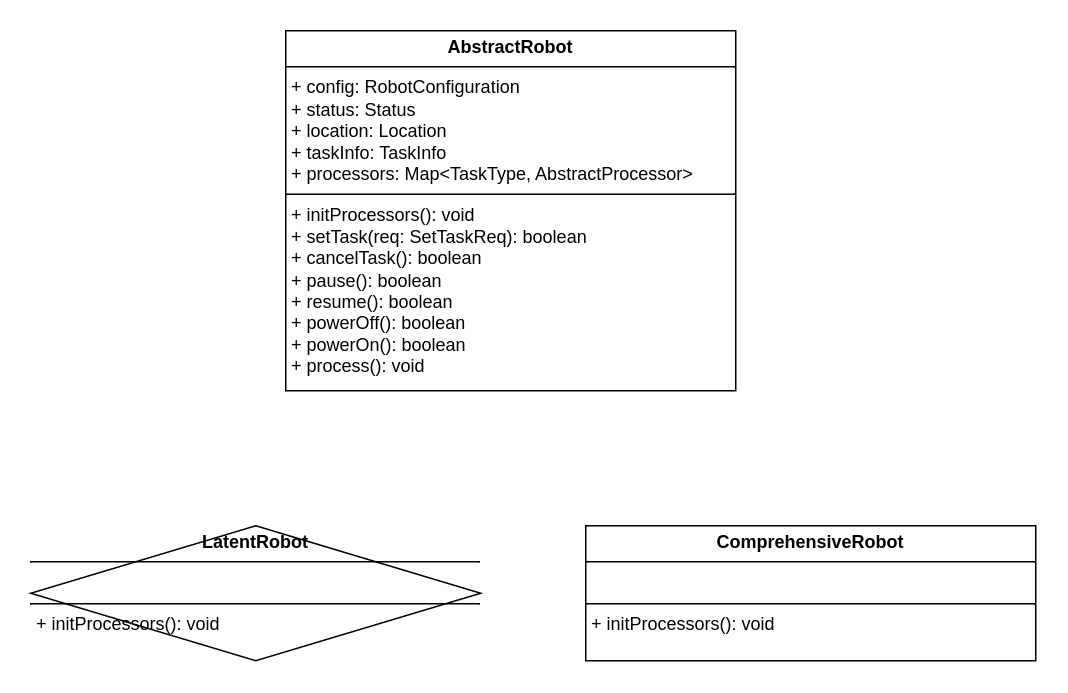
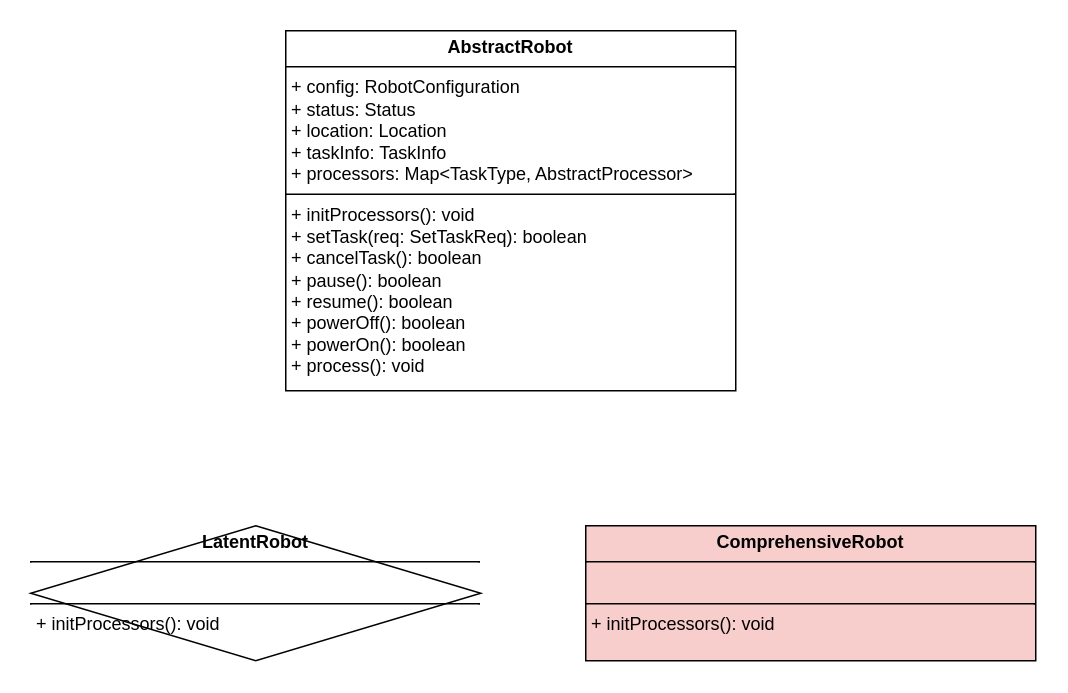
node "ComprehensiveRobot + initProcessors(): void": fillcolor #ffffff -> #f8cecc
